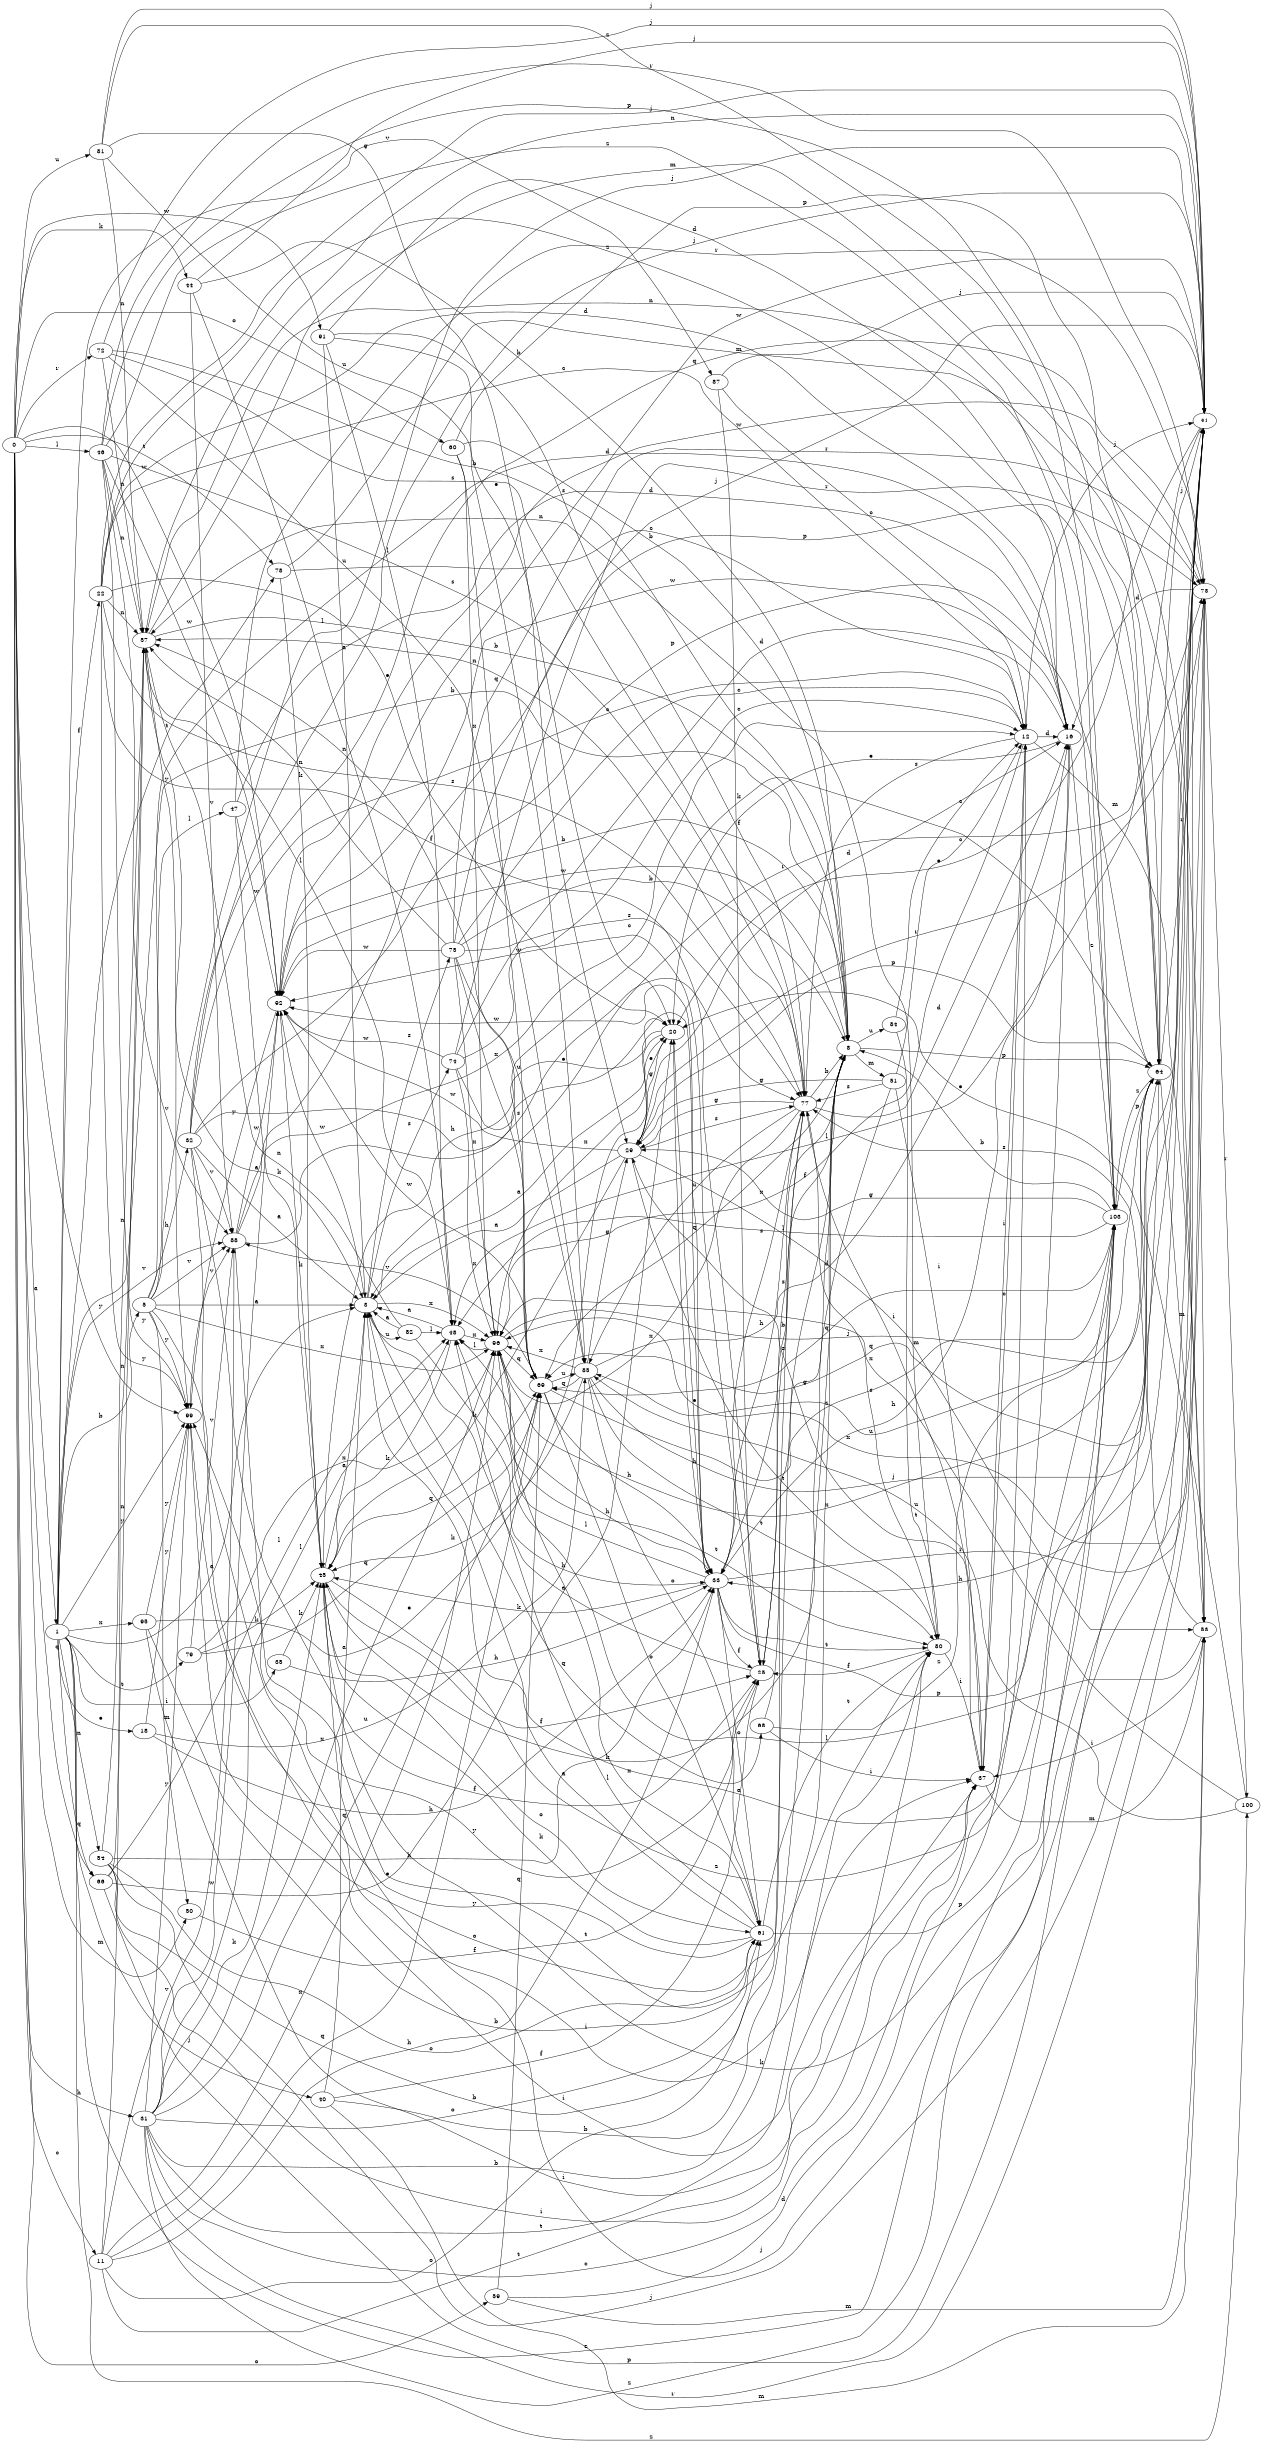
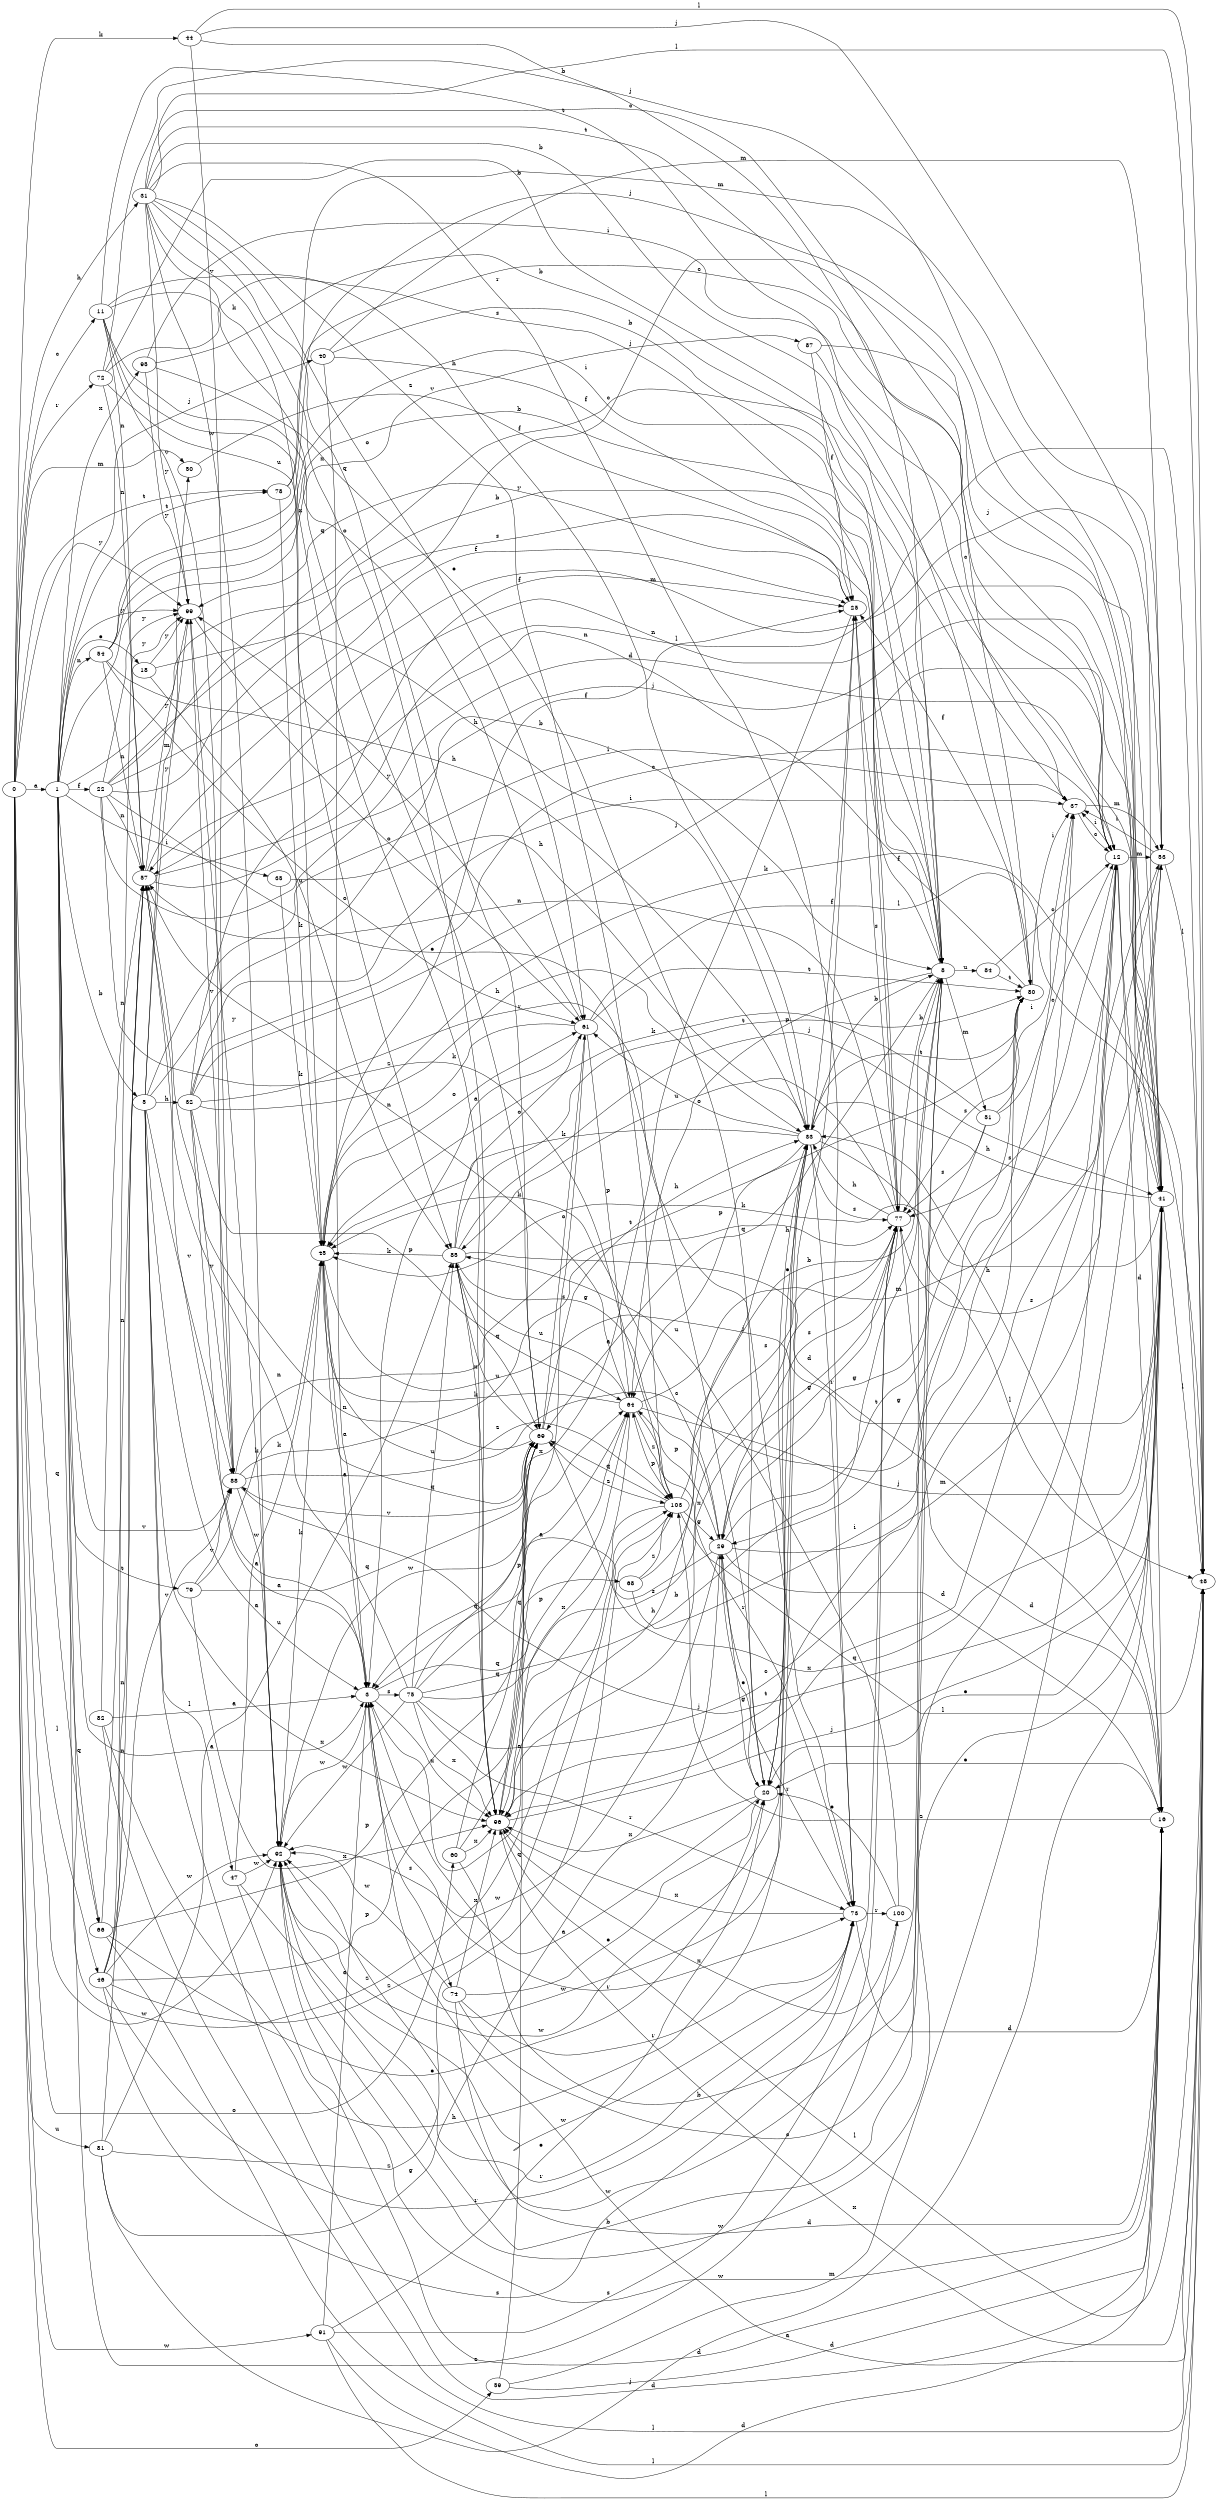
edge "32" -> "73": label "q" -> "r"
edge "75" -> "69": label "x" -> "q"
edge "3" -> "82": removed, label "u"
edge "77" -> "37": removed, label "i"
